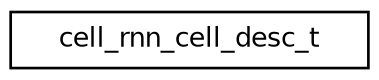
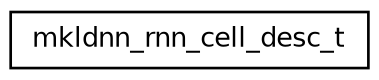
node "cell_rnn_cell_desc_t": label "cell_rnn_cell_desc_t" -> "mkldnn_rnn_cell_desc_t"
